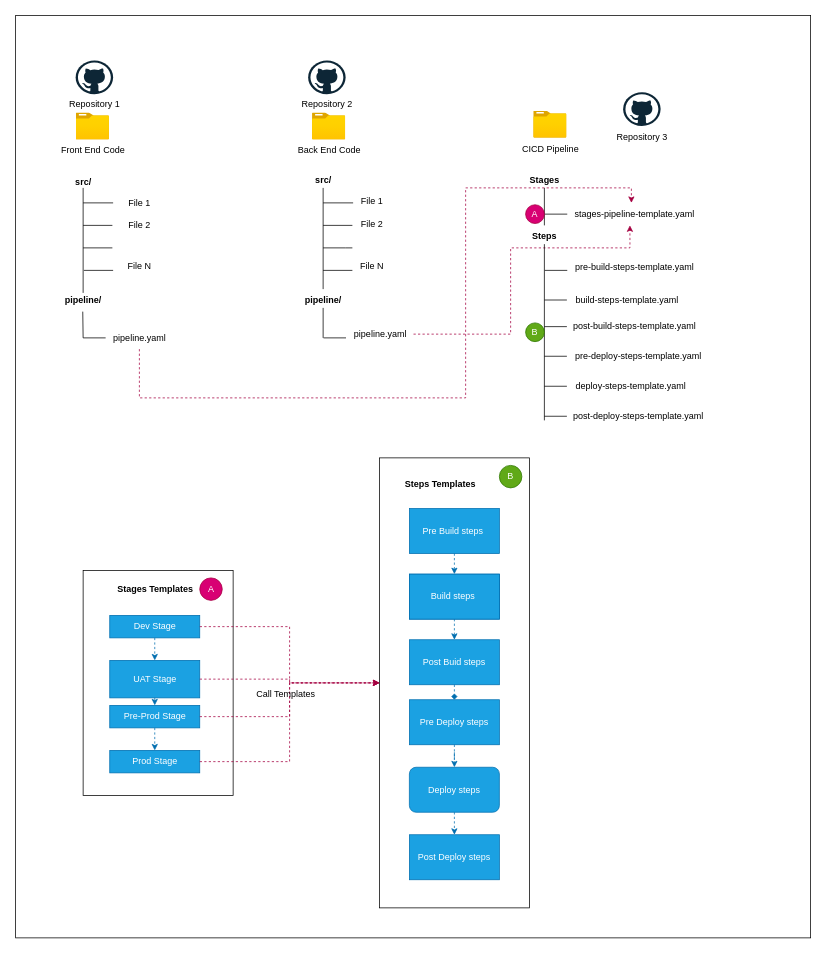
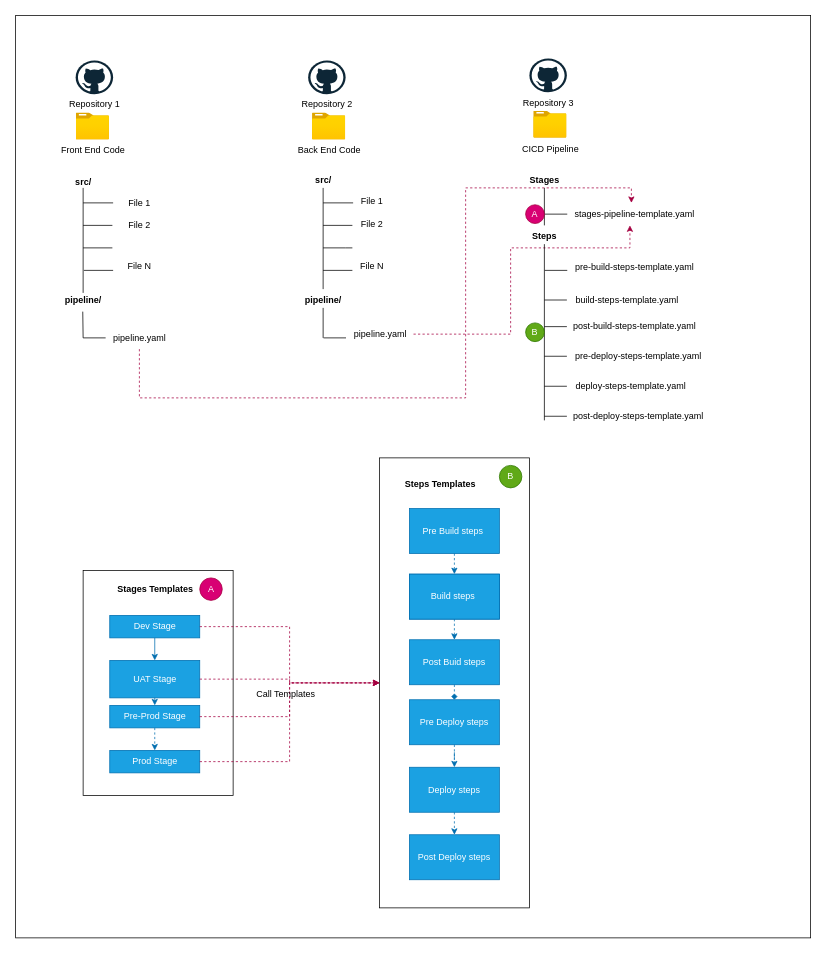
node "Repository 3": moved (642, 109) -> (548, 75)
edge "Dev Stage" -> "UAT Stage": style dashed -> solid
node "Deploy steps": shape rounded rectangle -> rectangle
